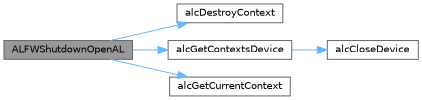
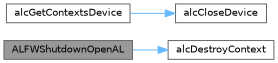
edge "ALFWShutdownOpenAL" -> "alcGetContextsDevice": removed
node "alcGetCurrentContext": removed
